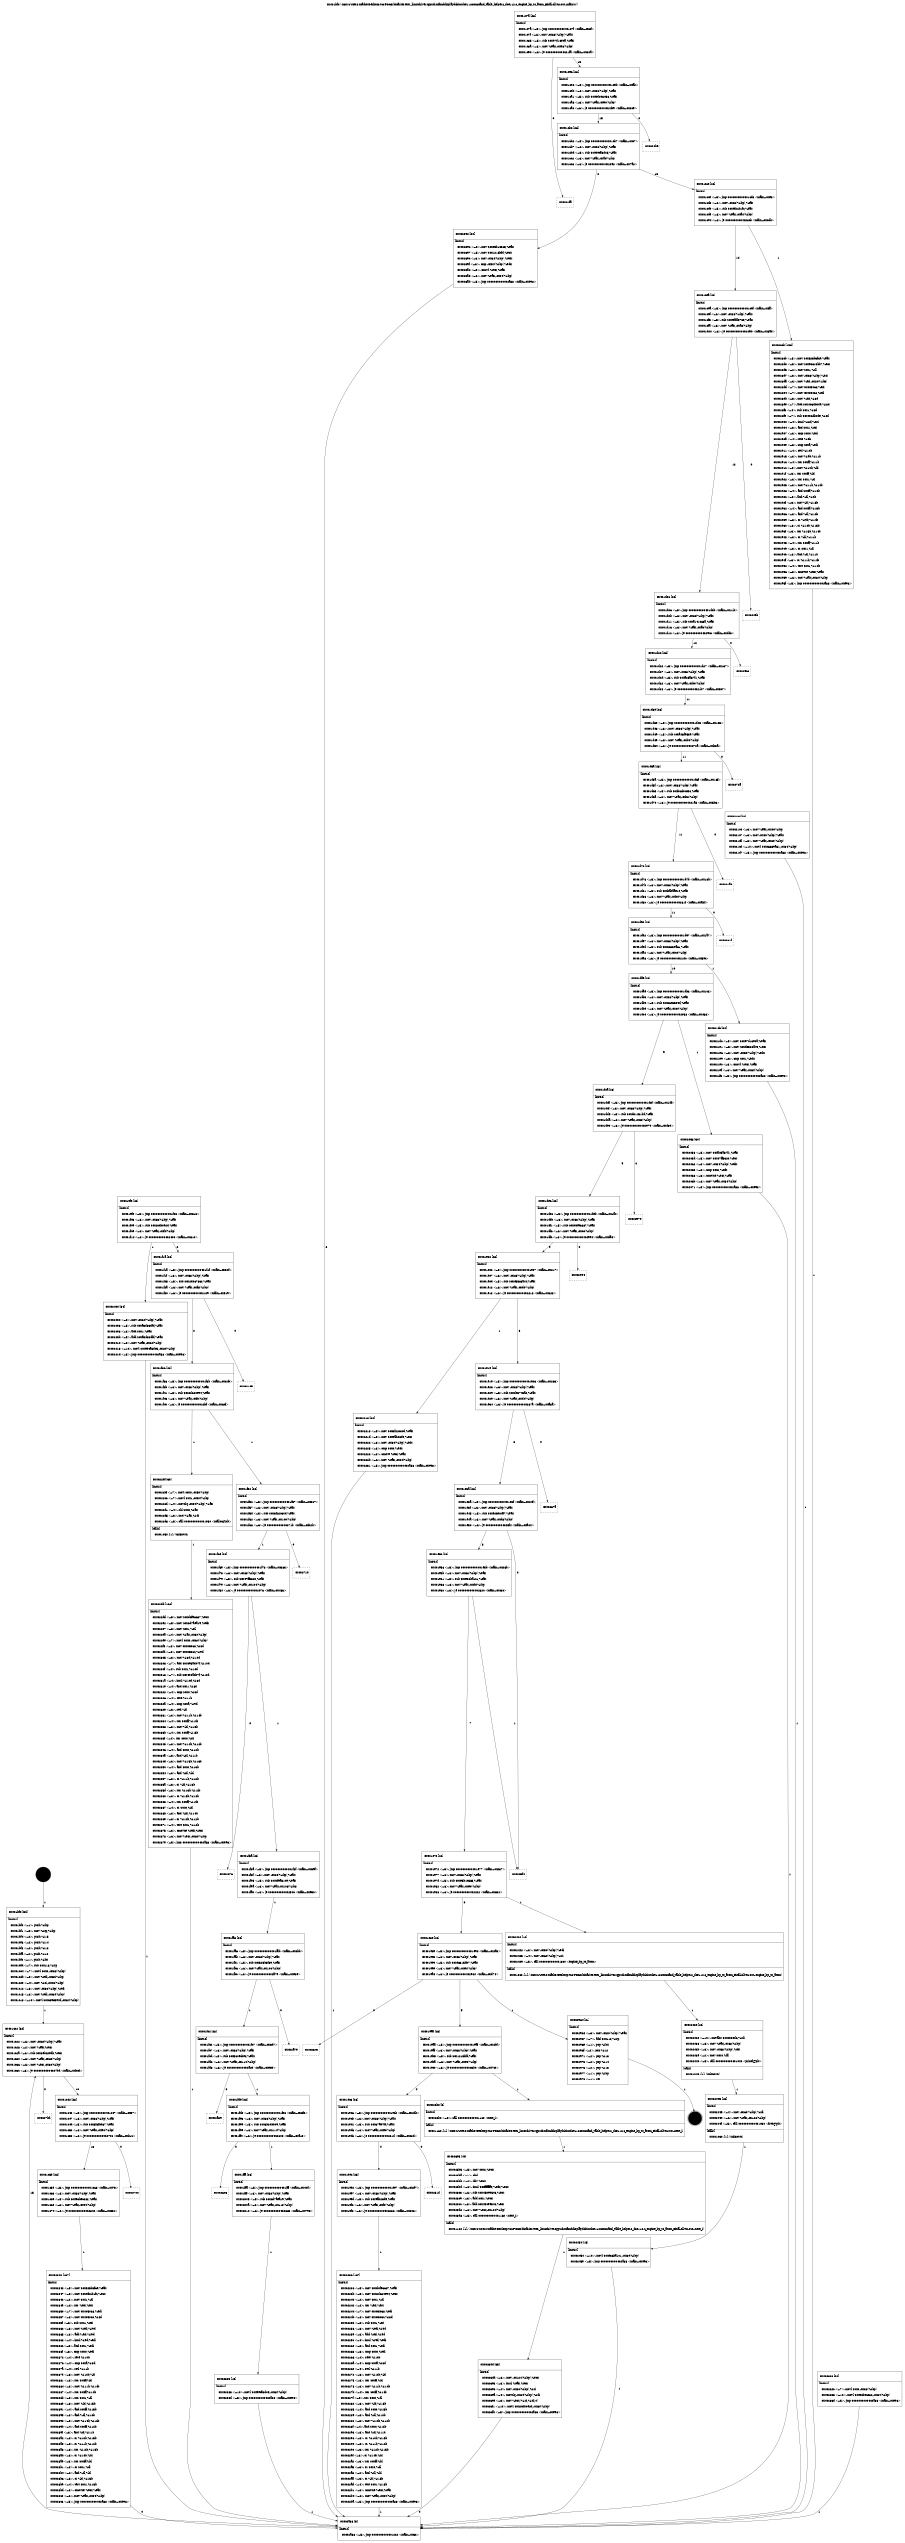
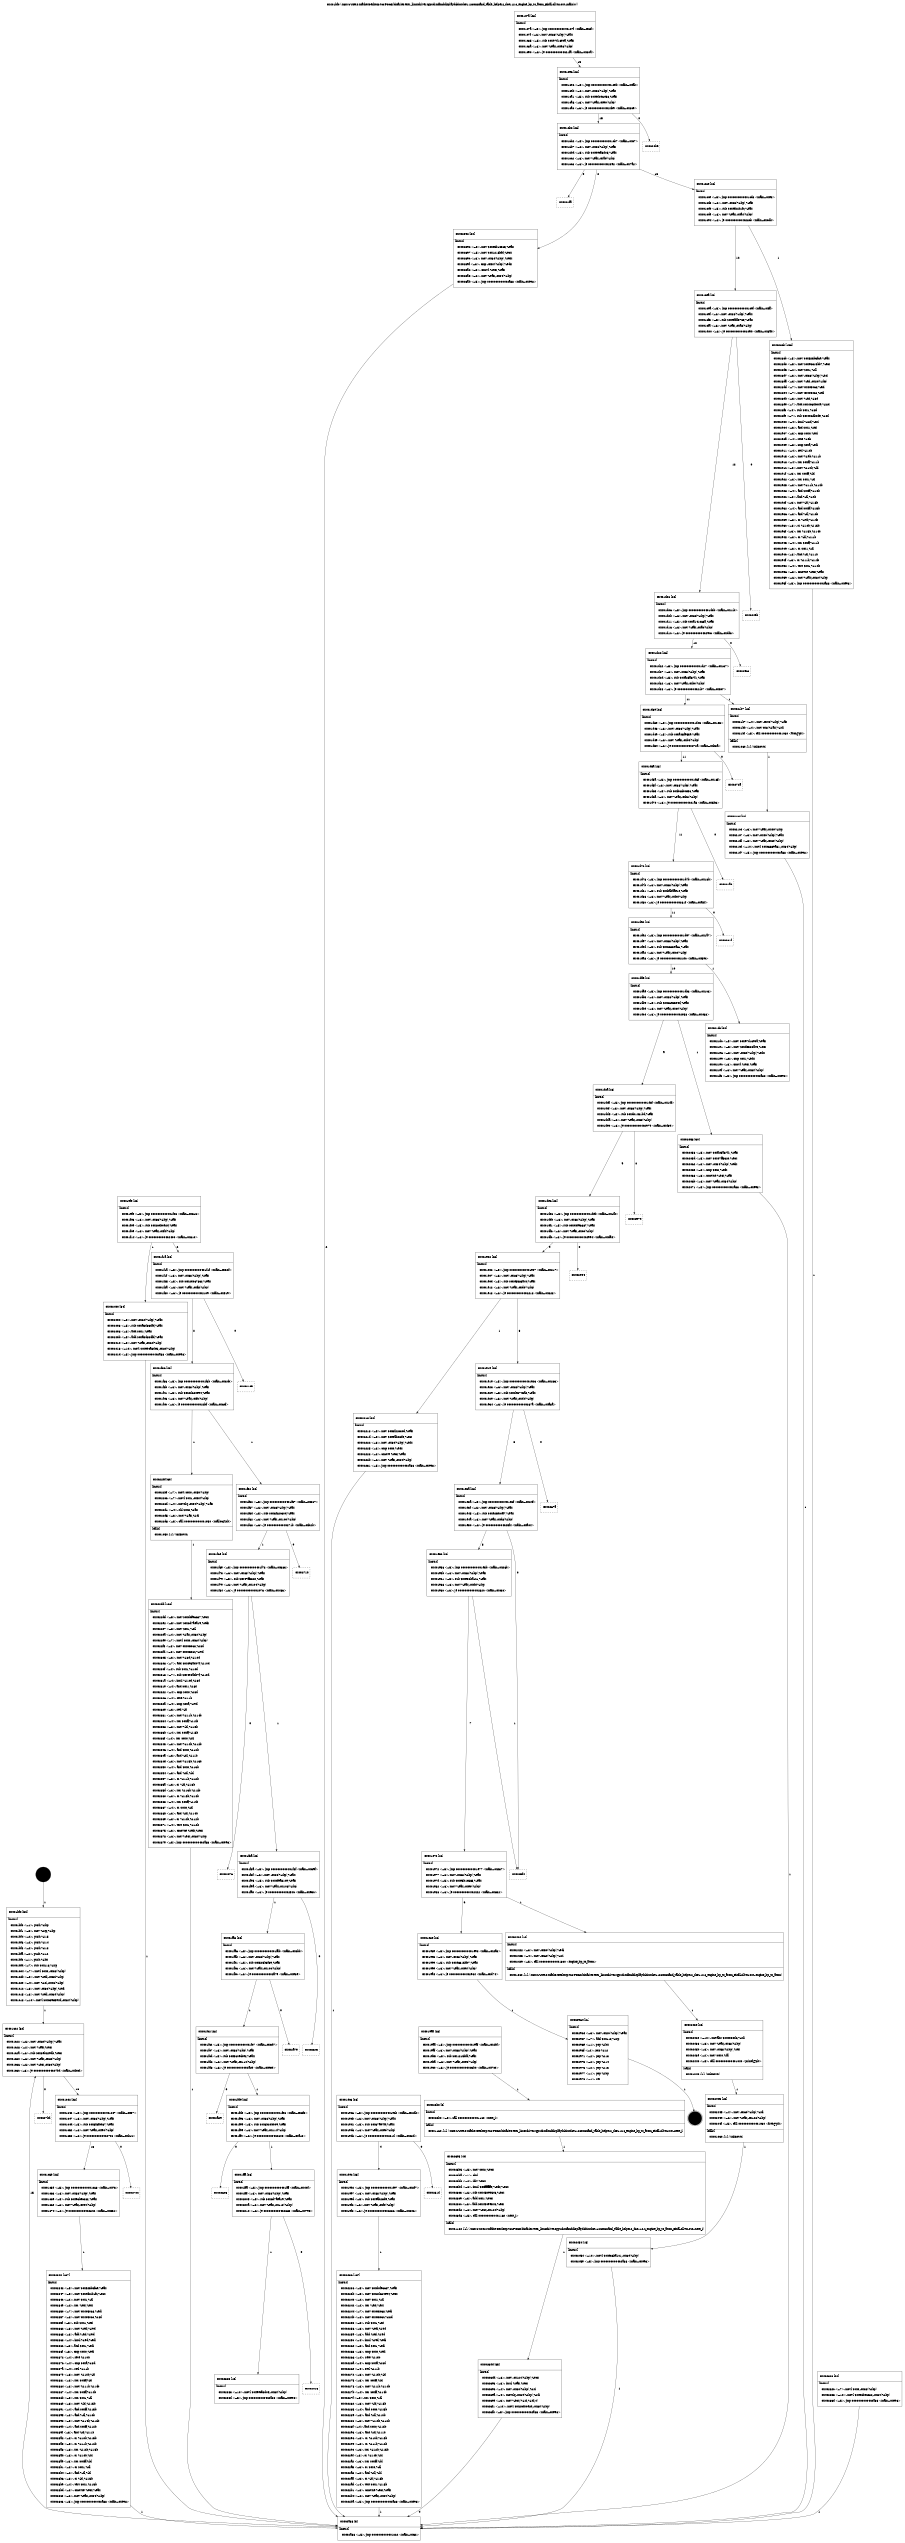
edge "0x401c7a [28]" -> "0x4021fa": now "0x401cb2 [28]" -> "0x4021fa"
node "0x4021b7 [13]": added
edge "0x4021dc [30]" -> "0x402a88 [5]": removed, label "1"
edge "0x401e8e [28]" -> "0x401eaa [28]": removed, label "5"
edge "0x401e8e [28]" -> "0x40254c": now "0x401f8a [28]" -> "0x40254c"
edge "0x401eaa [28]" -> "0x401ec6 [28]": removed, label "4"
node "0x402016": added
edge "0x402383 [15]" -> "0x402a88 [5]": removed, label "1"
edge "0x402842 [137]" -> "0x402a88 [5]": label " 4" -> " 1"
